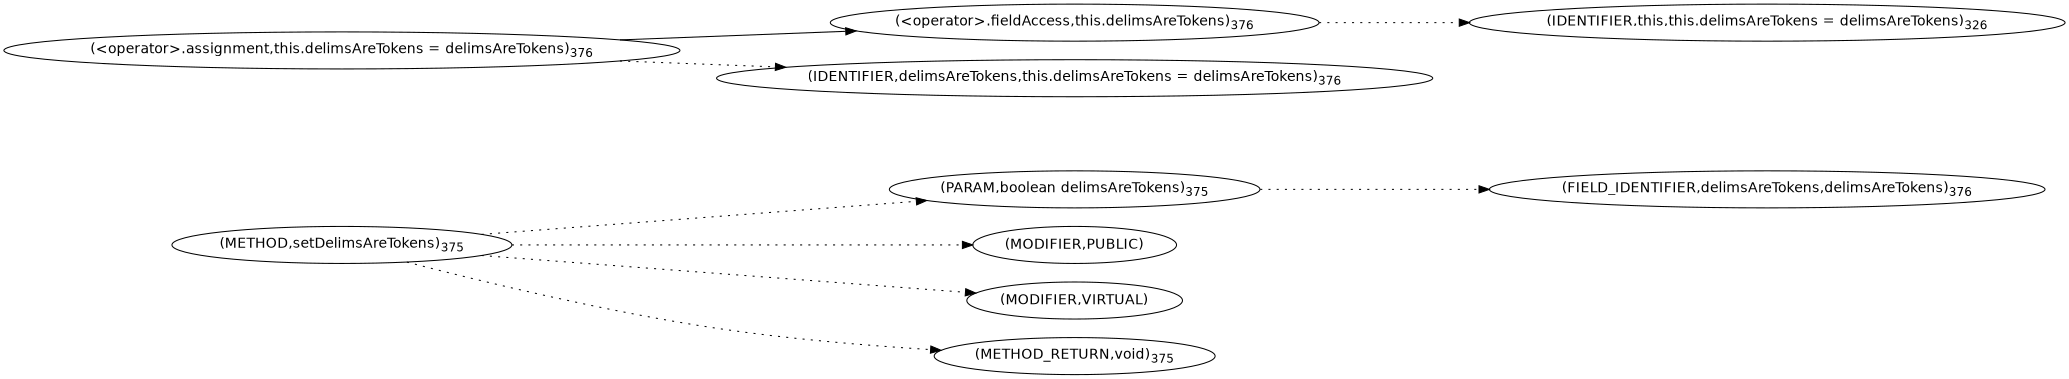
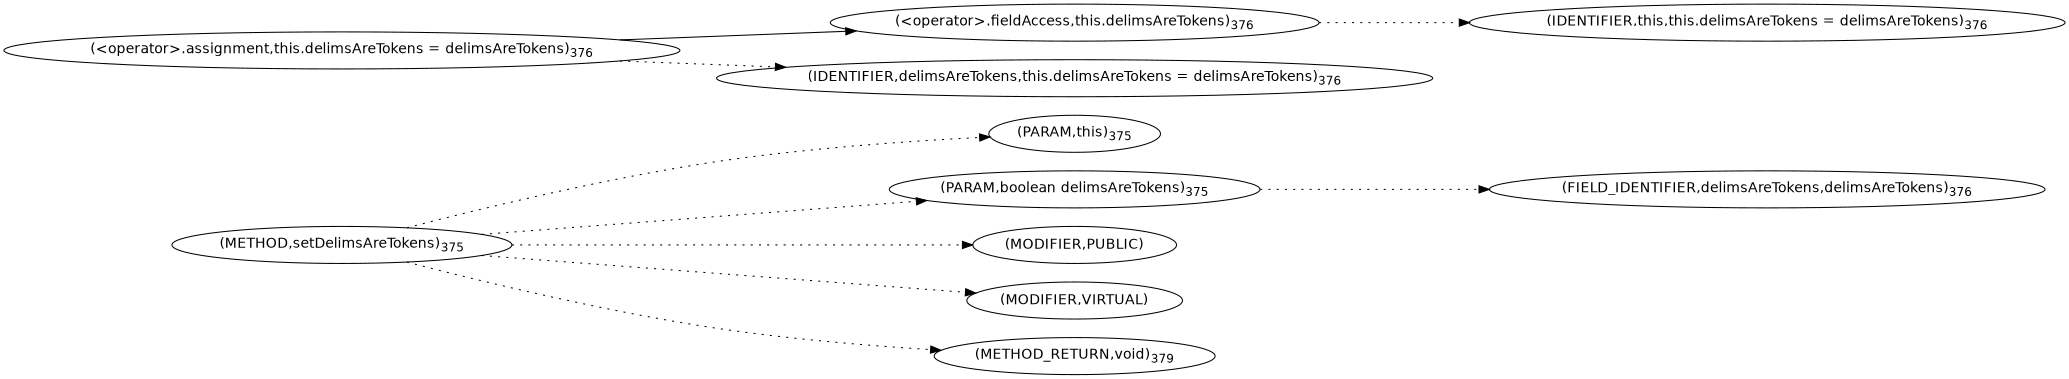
node "(IDENTIFIER,this,this.delimsAreTokens = delimsAreTokens)": text "326" -> "376"
node "(PARAM,this)": added
node "(METHOD_RETURN,void)": text "375" -> "379"
